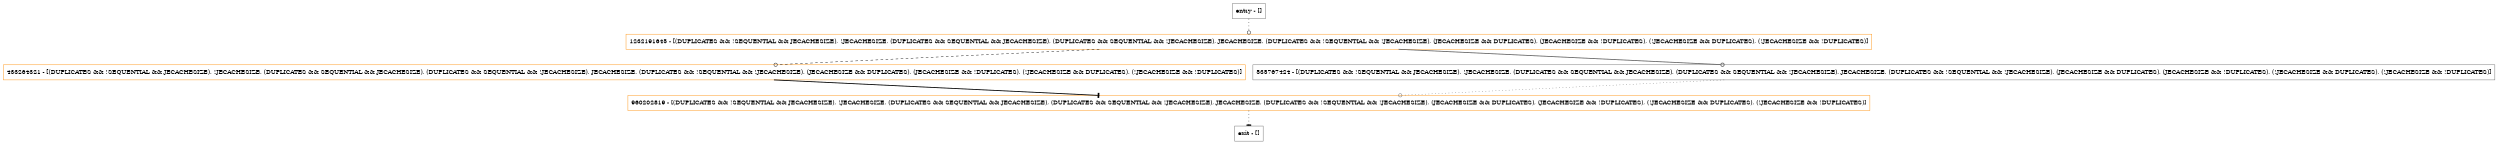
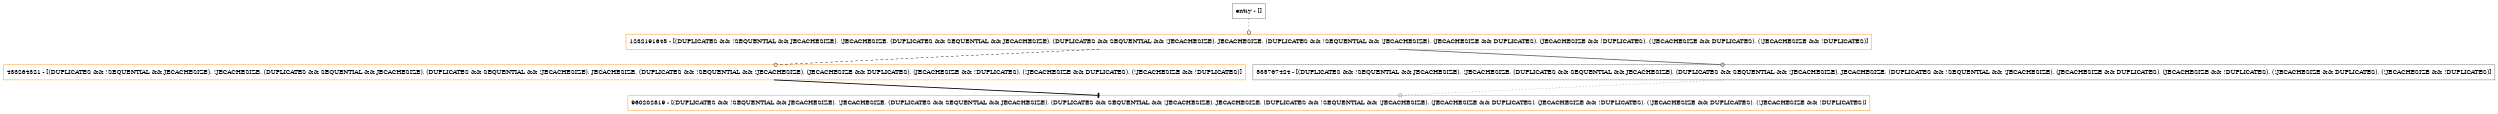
node "exit - []": removed
